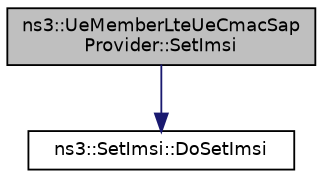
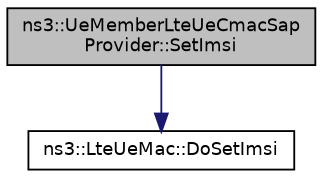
node "ns3::SetImsi::DoSetImsi": label "ns3::SetImsi::DoSetImsi" -> "ns3::LteUeMac::DoSetImsi"
